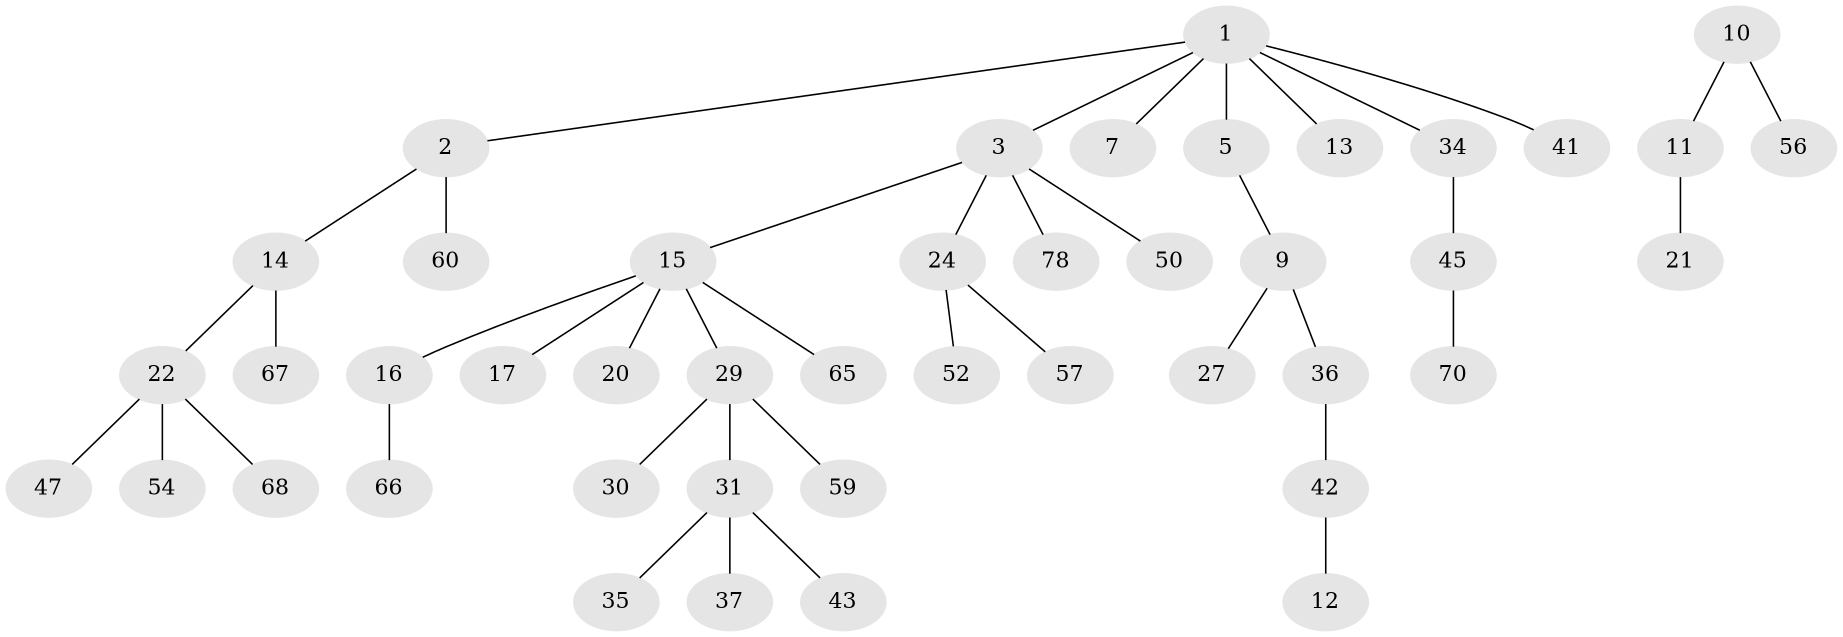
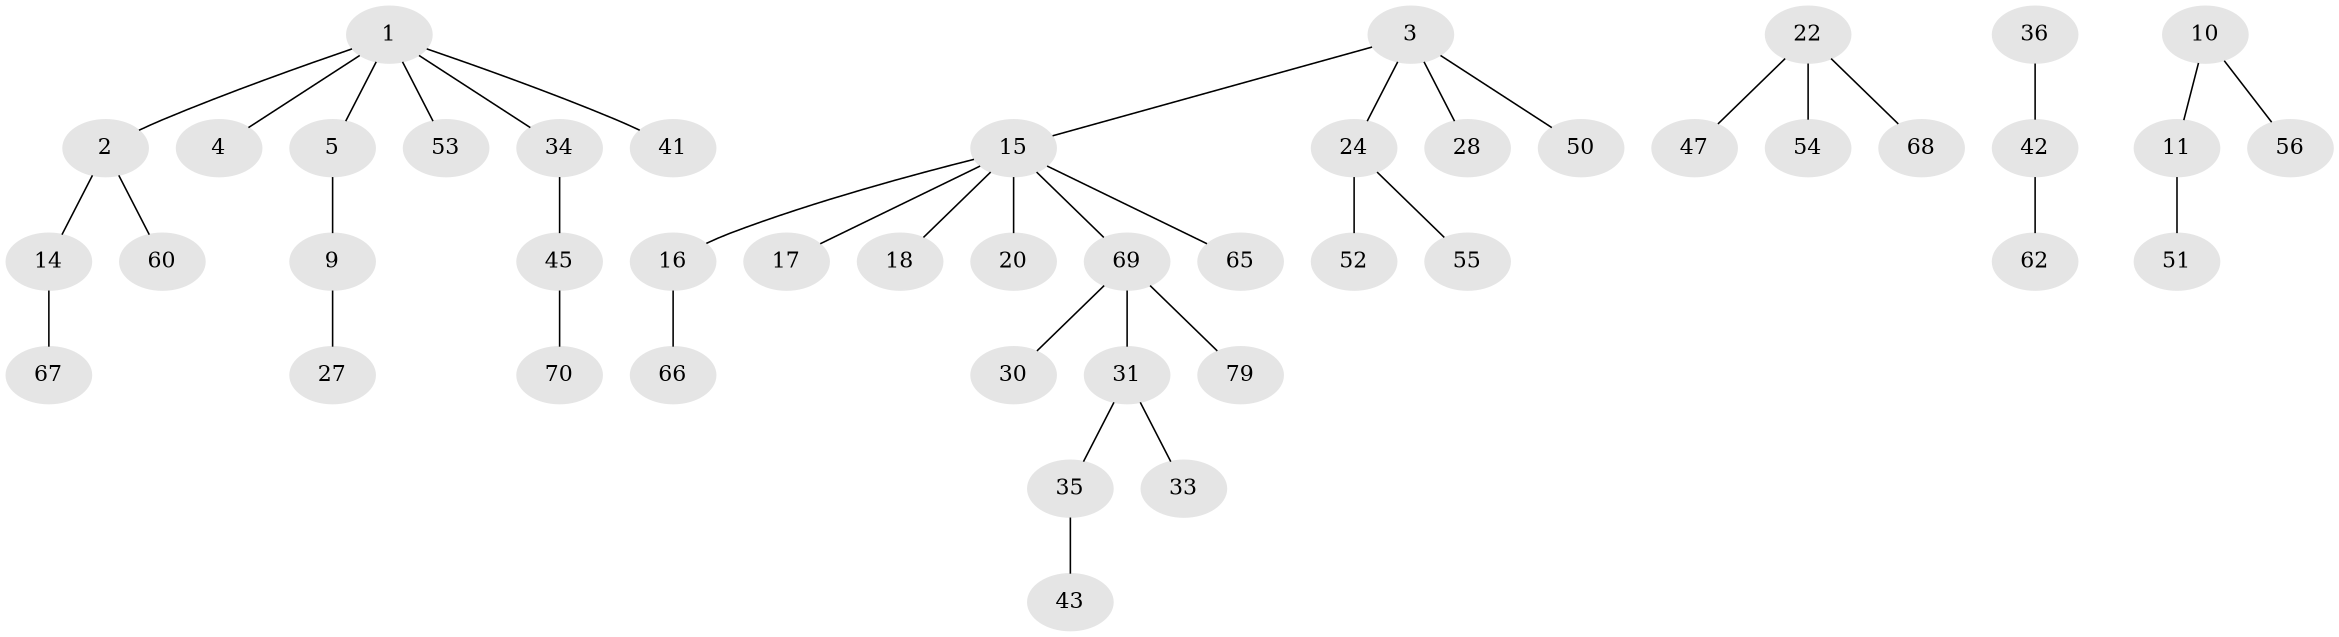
edge "1" -- "3": removed
node "7": label "7" -> "4"
node "13": label "13" -> "53"
node "18": added
node "78": label "78" -> "28"
node "21": label "21" -> "51"
edge "14" -- "22": removed
edge "9" -- "36": removed
node "29": label "29" -> "69"
node "57": label "57" -> "55"
node "59": label "59" -> "79"
edge "31" -- "43": now "35" -- "43"
node "37": label "37" -> "33"
node "12": label "12" -> "62"
